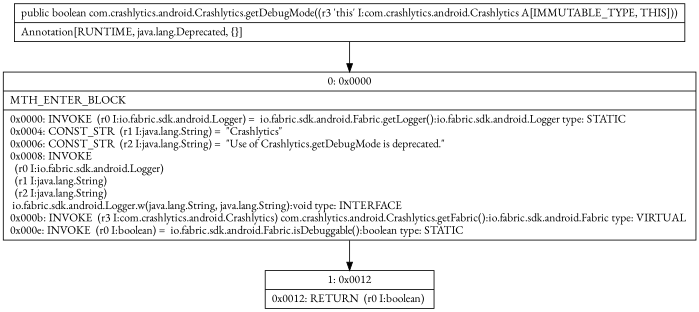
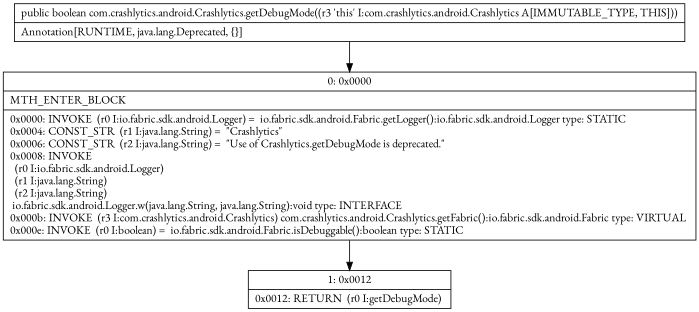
node "1: 0x0012": text "0x0012: RETURN  (r0 I:boolean)" -> "0x0012: RETURN  (r0 I:getDebugMode)"
